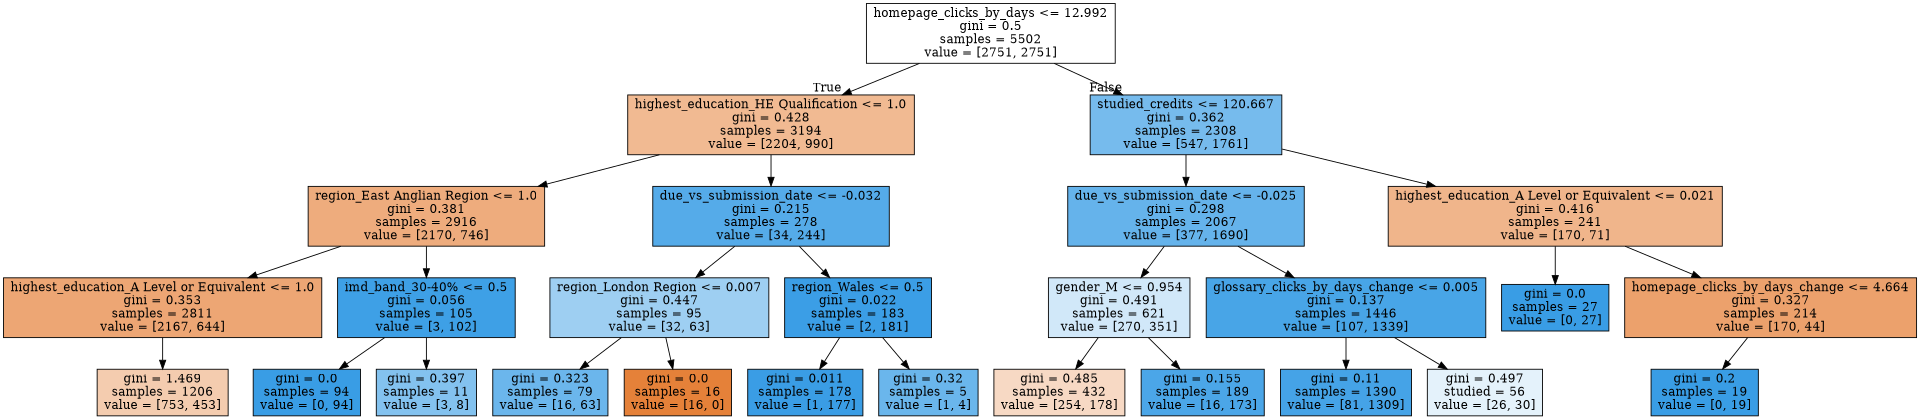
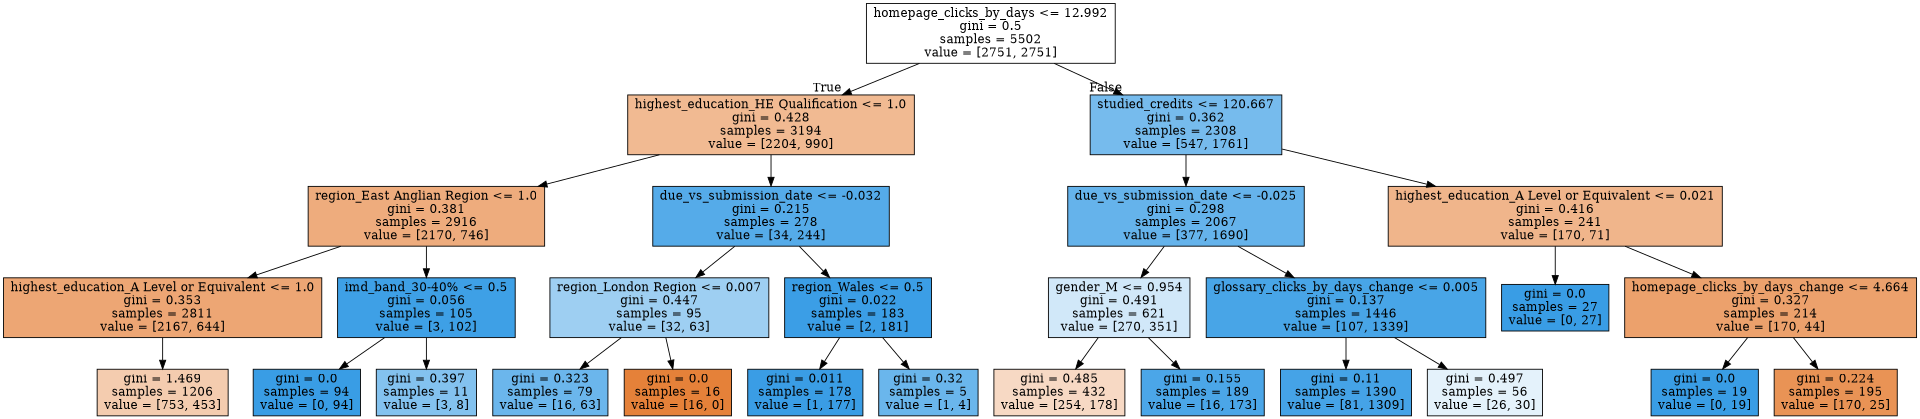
node "gini = 0.497 studied = 56 value = [26, 30]": label "gini = 0.497 studied = 56 value = [26, 30]" -> "gini = 0.497 samples = 56 value = [26, 30]"
node "gini = 0.2 samples = 19 value = [0, 19]": label "gini = 0.2 samples = 19 value = [0, 19]" -> "gini = 0.0 samples = 19 value = [0, 19]"
node "gini = 0.224 samples = 195 value = [170, 25]": added
